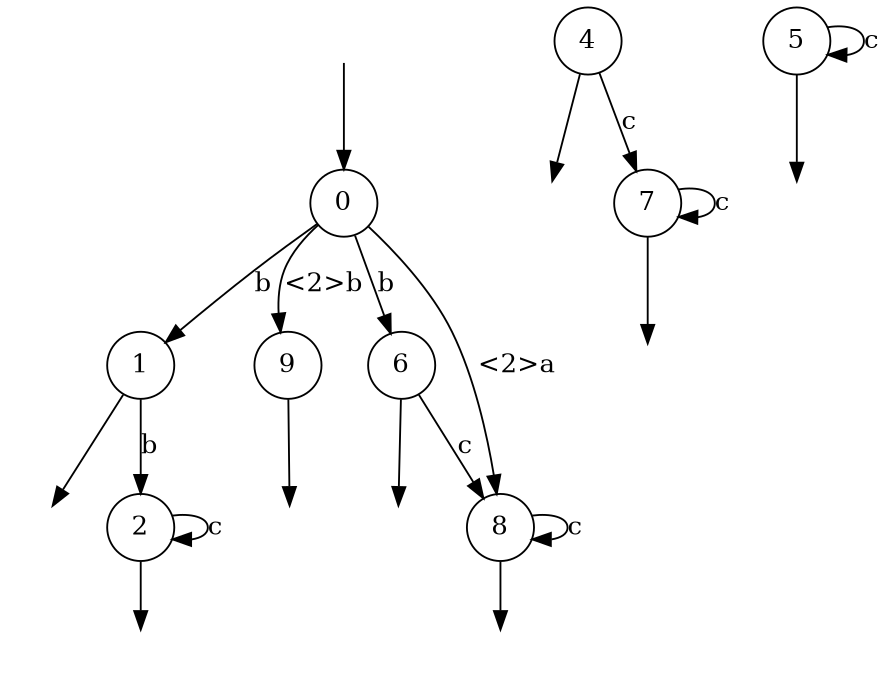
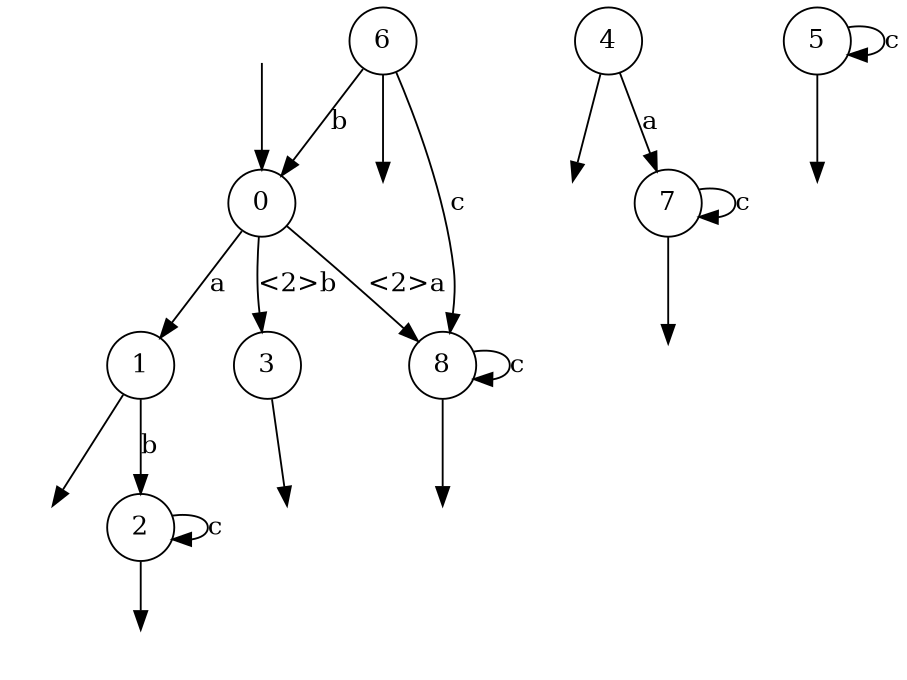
edge "4" -> "7": label "c" -> "a"
edge "0" -> "6": reversed
edge "0" -> "1": label "b" -> "a"
node "9": label "9" -> "3"
